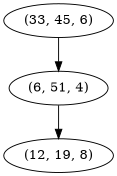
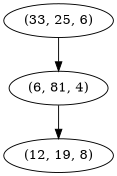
node "(33, 45, 6)": label "(33, 45, 6)" -> "(33, 25, 6)"
node "(6, 51, 4)": label "(6, 51, 4)" -> "(6, 81, 4)"
